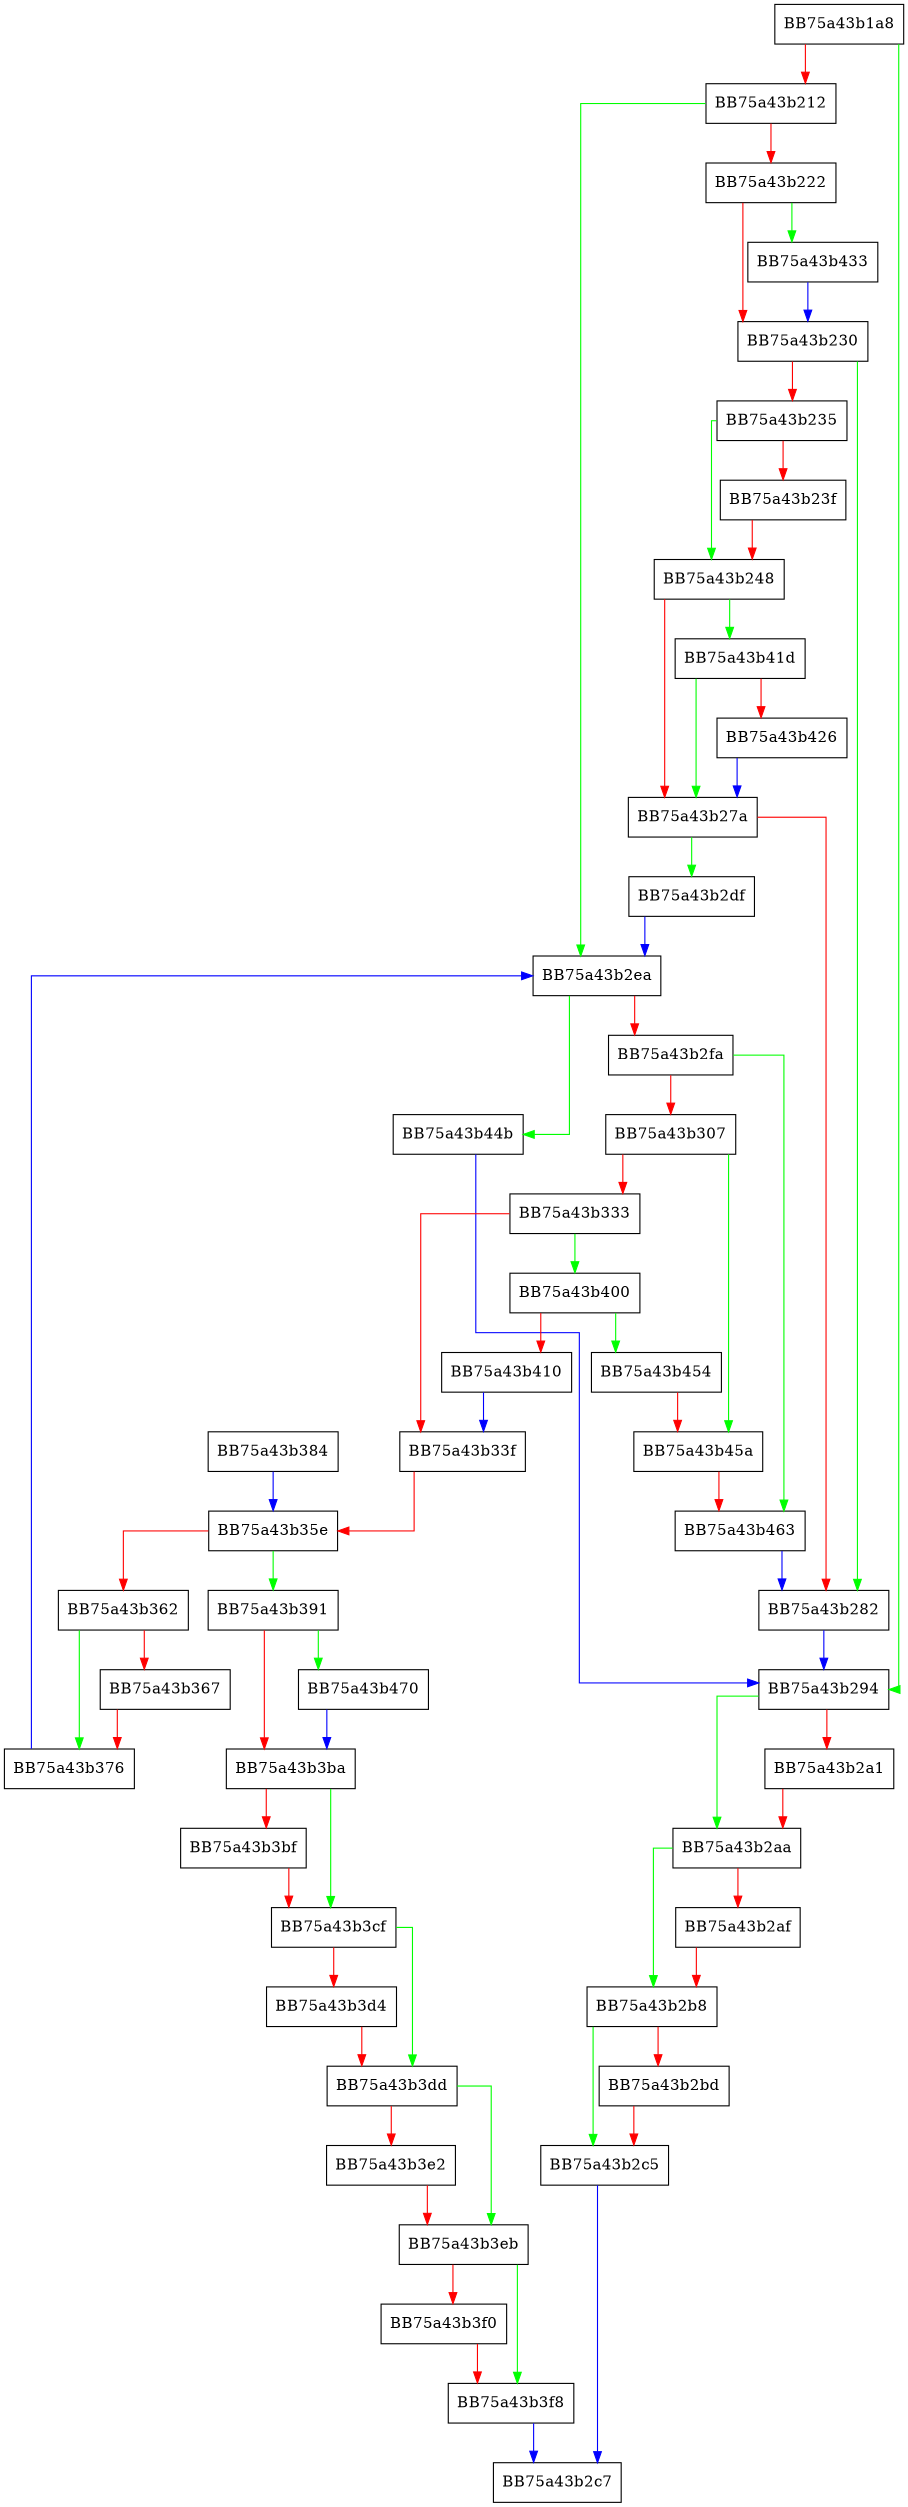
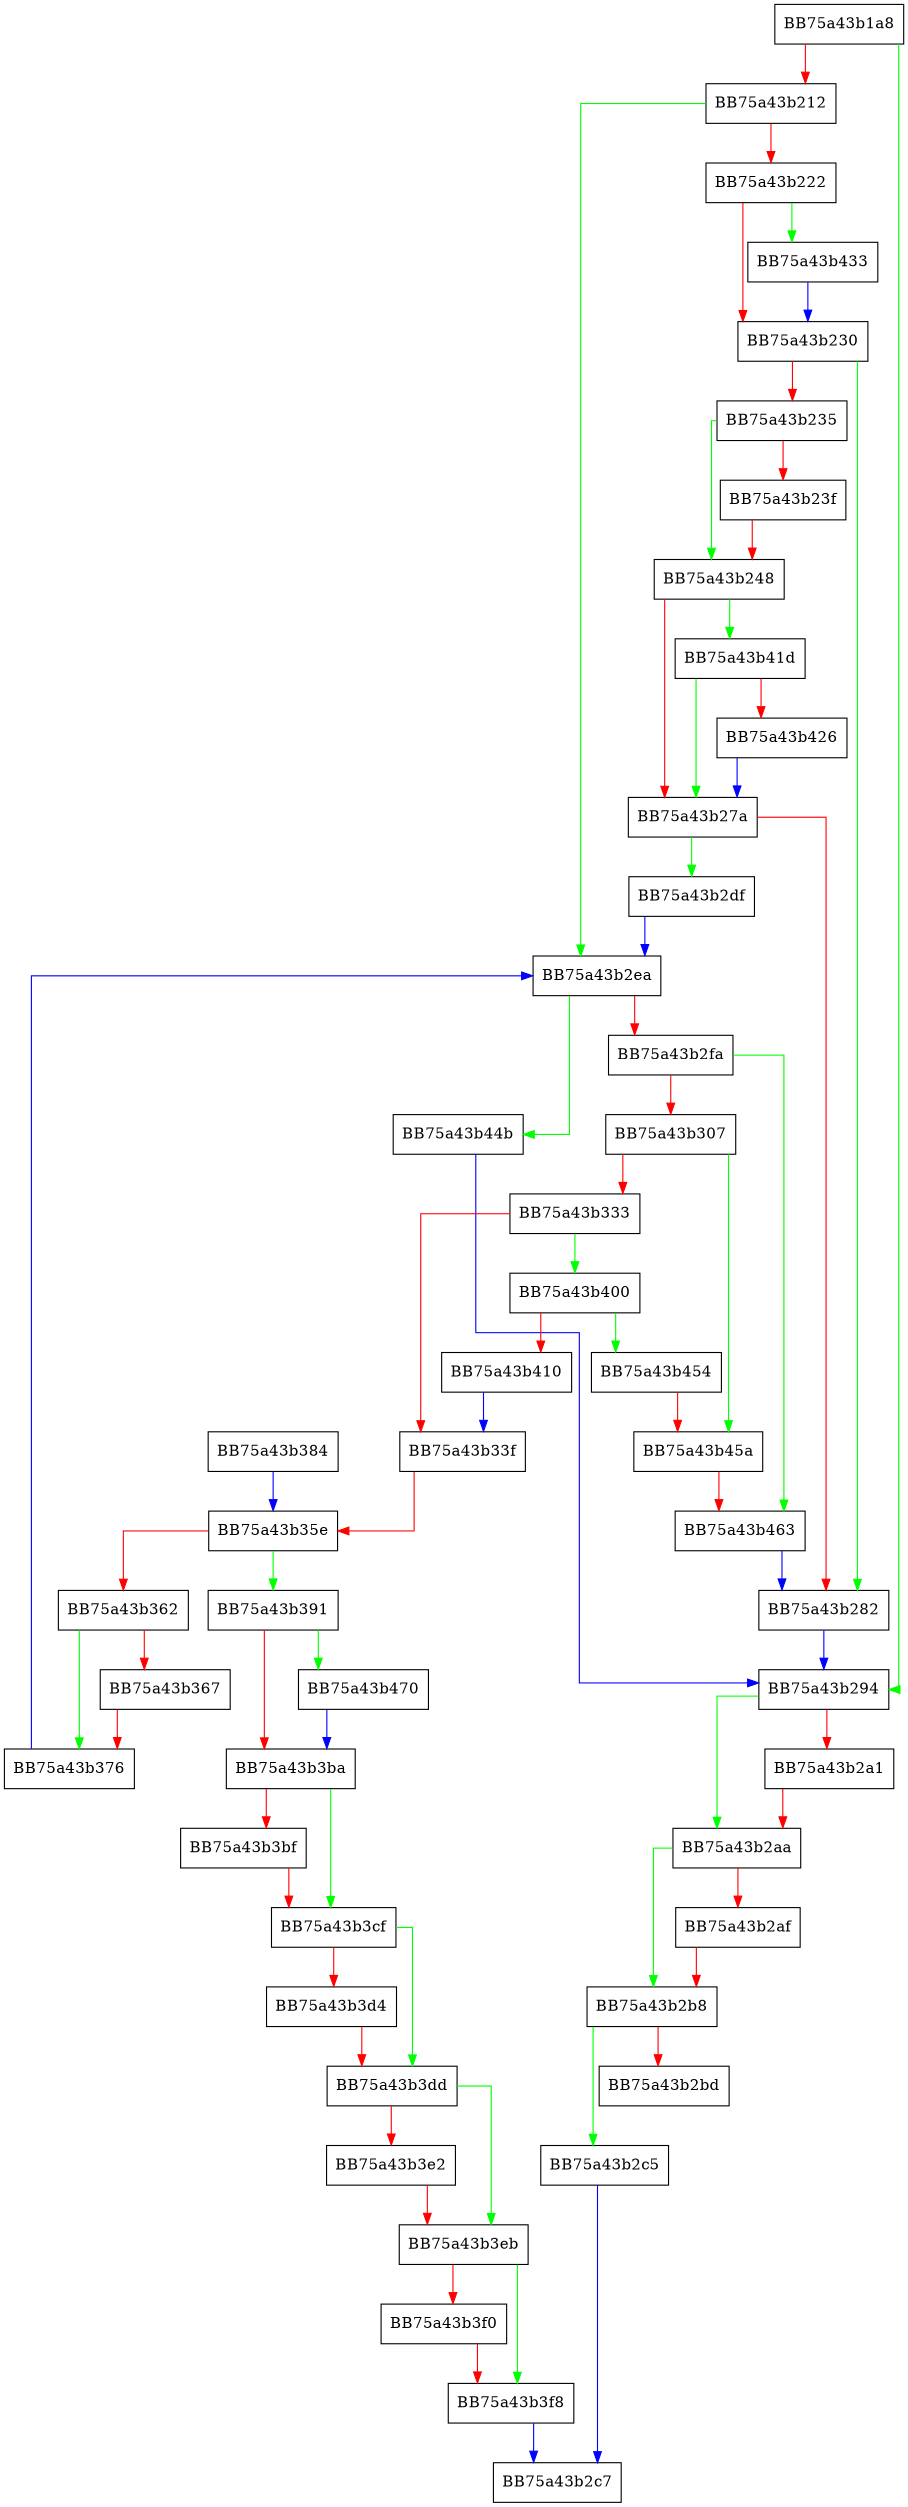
edge "BB75a43b2bd" -> "BB75a43b2c5": removed
